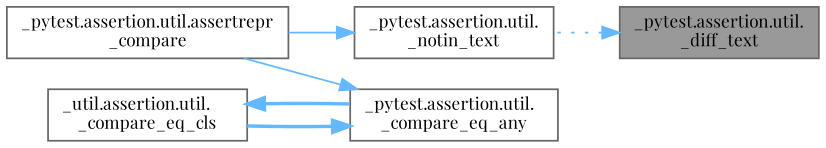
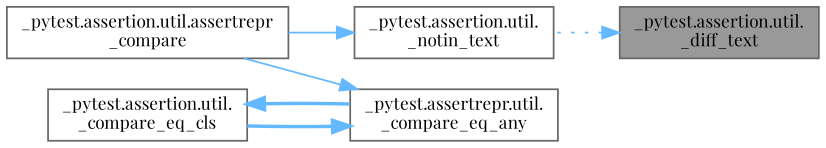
node "_util.assertion.util. _compare_eq_cls": label "_util.assertion.util. _compare_eq_cls" -> "_pytest.assertion.util. _compare_eq_cls"
node "_pytest.assertion.util. _compare_eq_any": label "_pytest.assertion.util. _compare_eq_any" -> "_pytest.assertrepr.util. _compare_eq_any"
